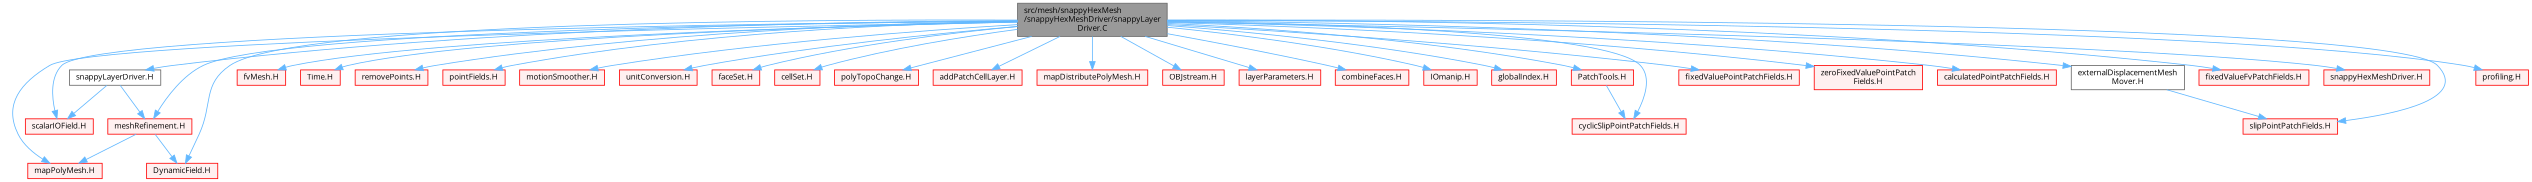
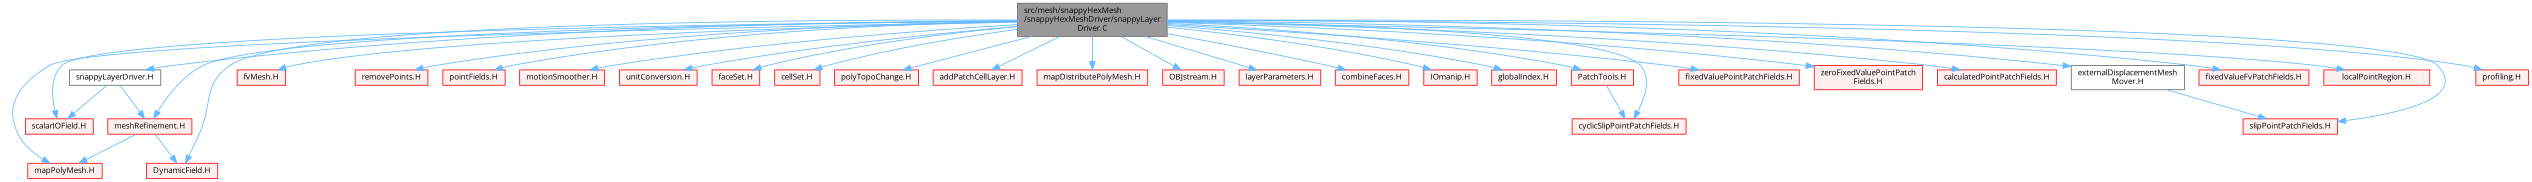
node "Time.H": removed
node "snappyHexMeshDriver.H": label "snappyHexMeshDriver.H" -> "localPointRegion.H"
